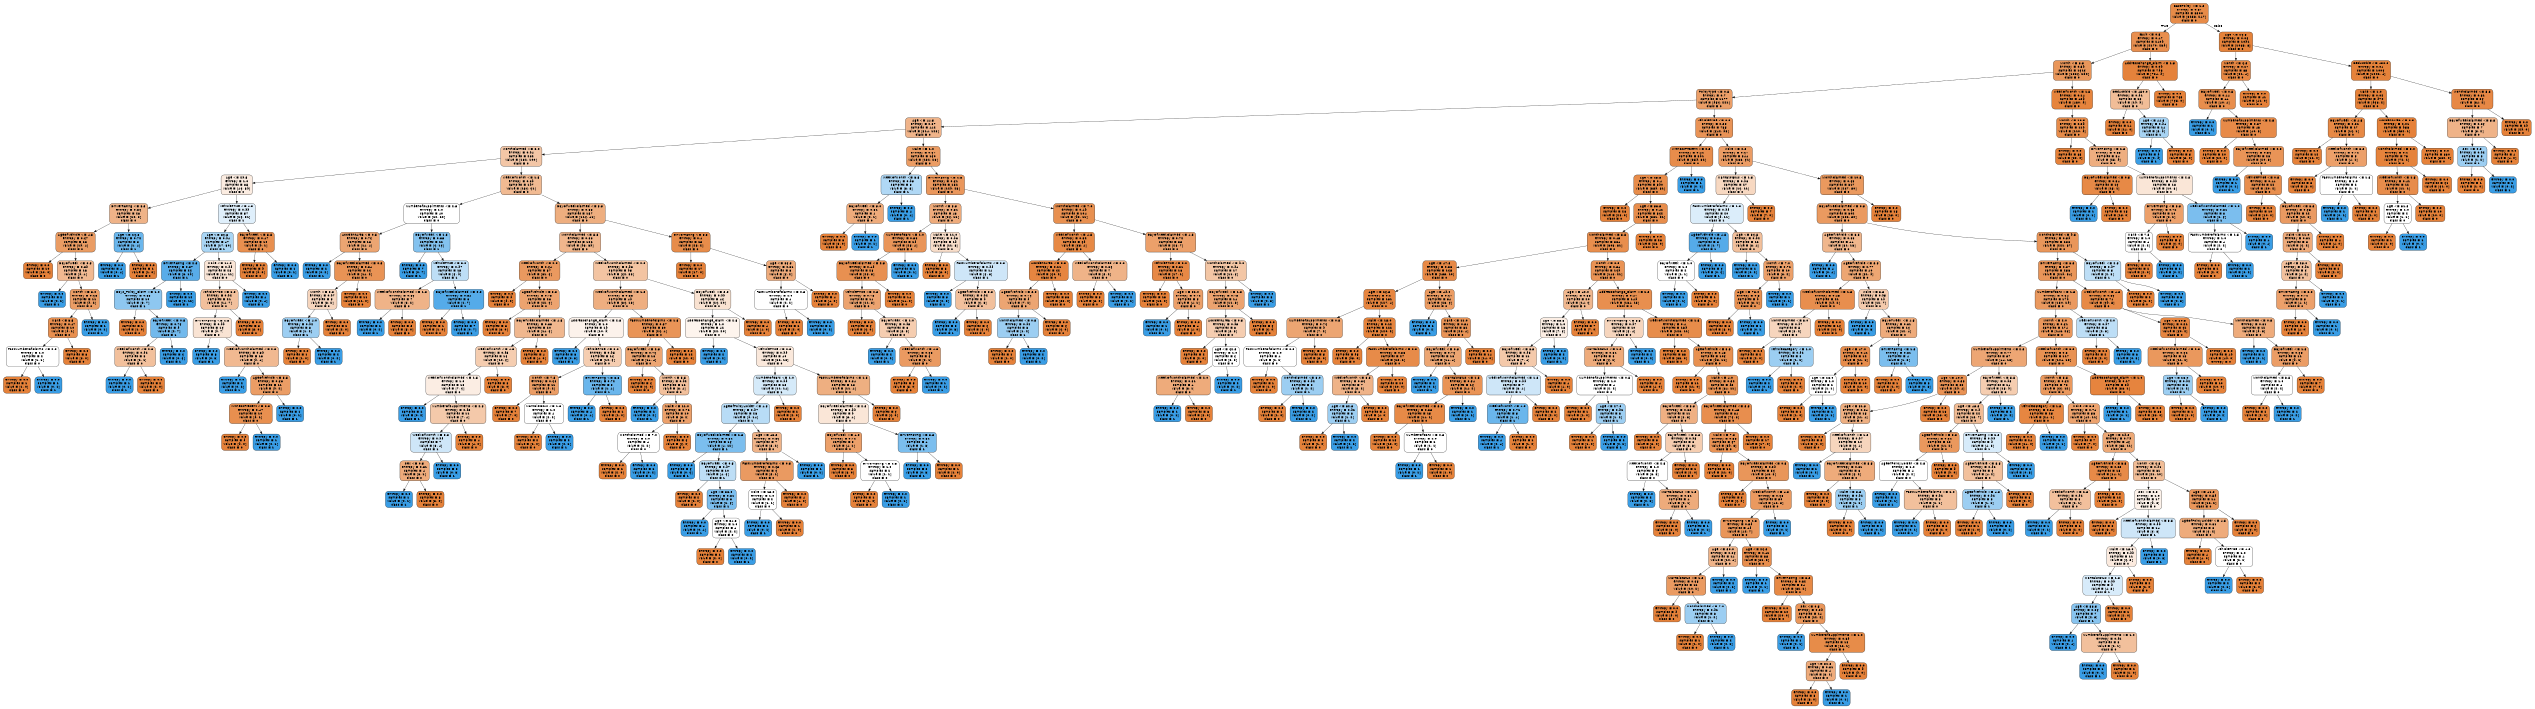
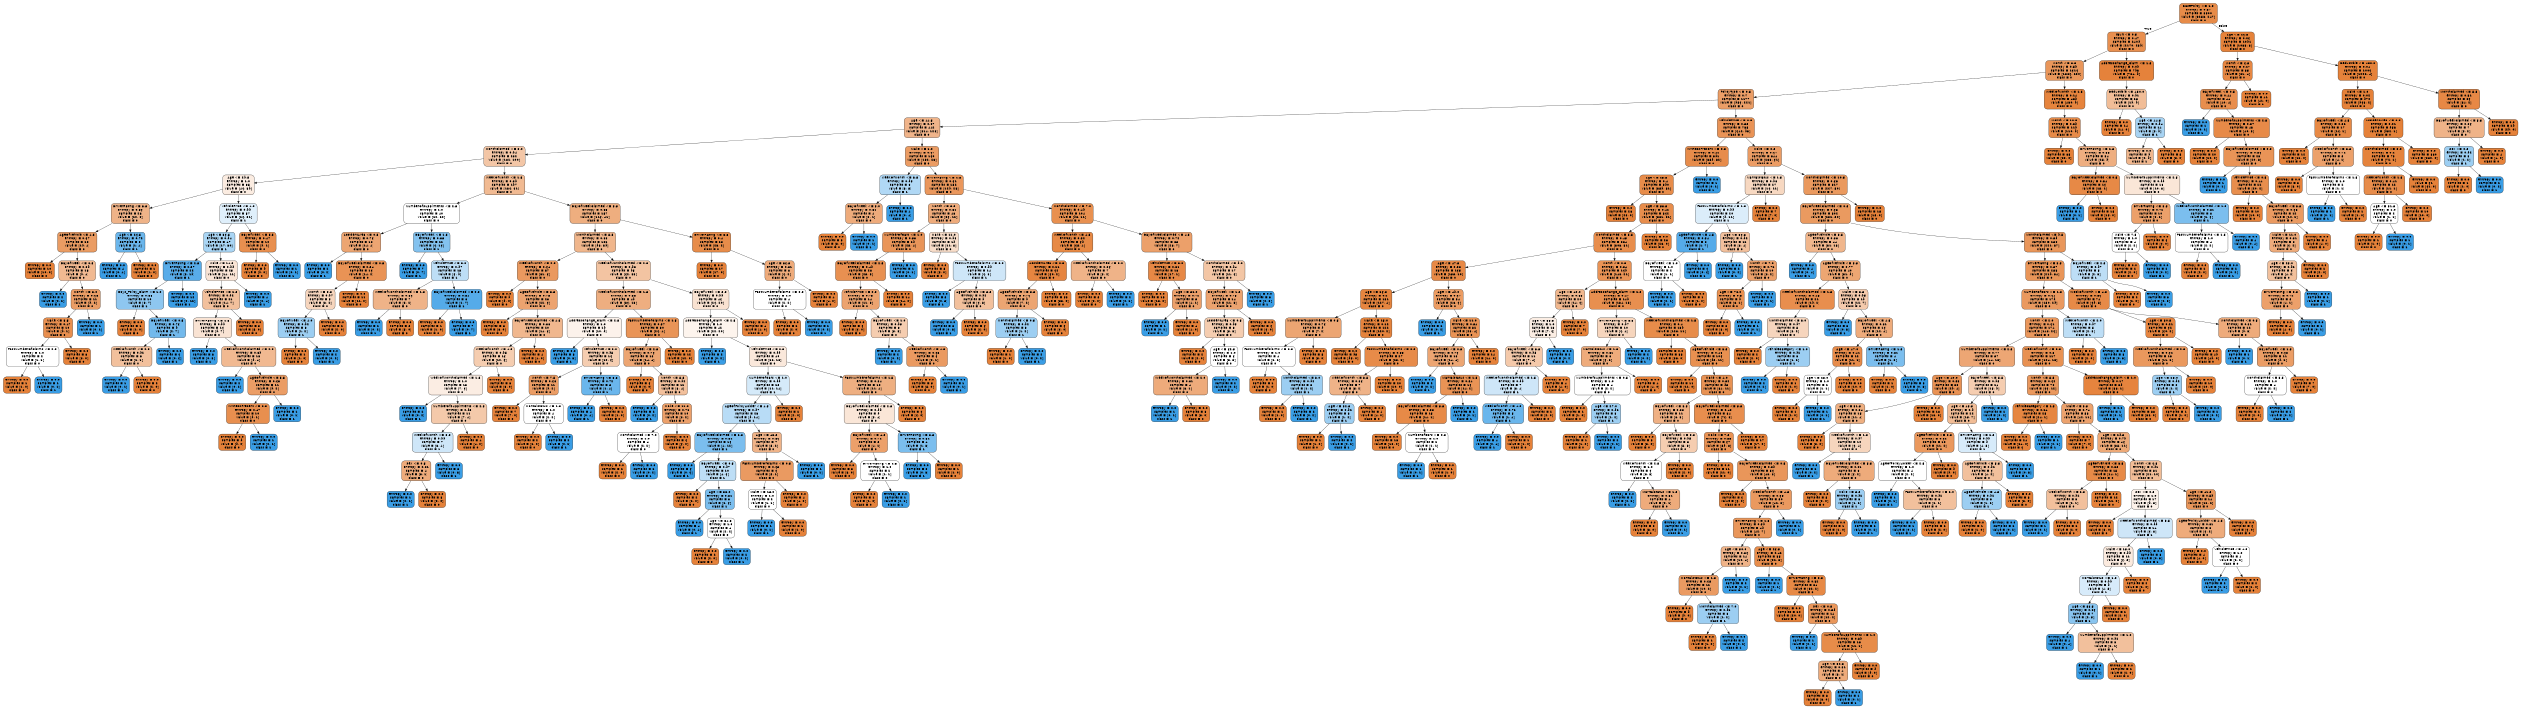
node "entropy = 0.0 samples = 765 value = [765, 0] class = 0": removed
node "entropy = 0.0 samples = 9 value = [0, 9] class = 1": fillcolor #399de5 -> #f0b78e
node "entropy = 0.0 samples = 61 value = [61, 0] class = 0": label "entropy = 0.0 samples = 61 value = [61, 0] class = 0" -> "entropy = 0.0 value = 61 value = [61, 0] class = 0"
node "entropy = 0.0 samples = 16 value = [16, 0] class = 0": removed
node "entropy = 0.0 samples = 33 value = [33, 0] class = 0": label "entropy = 0.0 samples = 33 value = [33, 0] class = 0" -> "samples = 0.0 samples = 33 value = [33, 0] class = 0"
node "entropy = 0.0 samples = 49 value = [49, 0] entropy = 0": label "entropy = 0.0 samples = 49 value = [49, 0] entropy = 0" -> "entropy = 0.0 samples = 49 value = [49, 0] class = 0"
